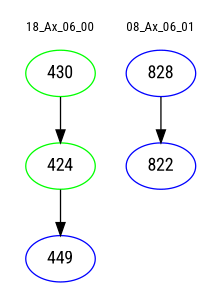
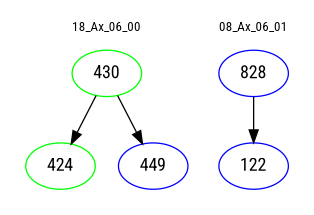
node "822": label "822" -> "122"
edge "424" -> "449": now "430" -> "449"
